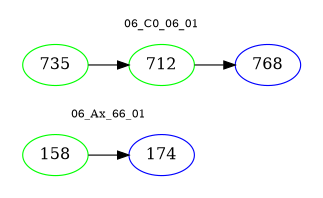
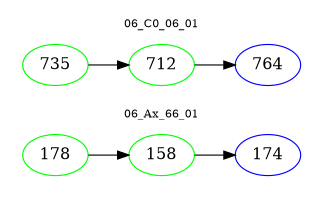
node "768": label "768" -> "764"
node "178": added
